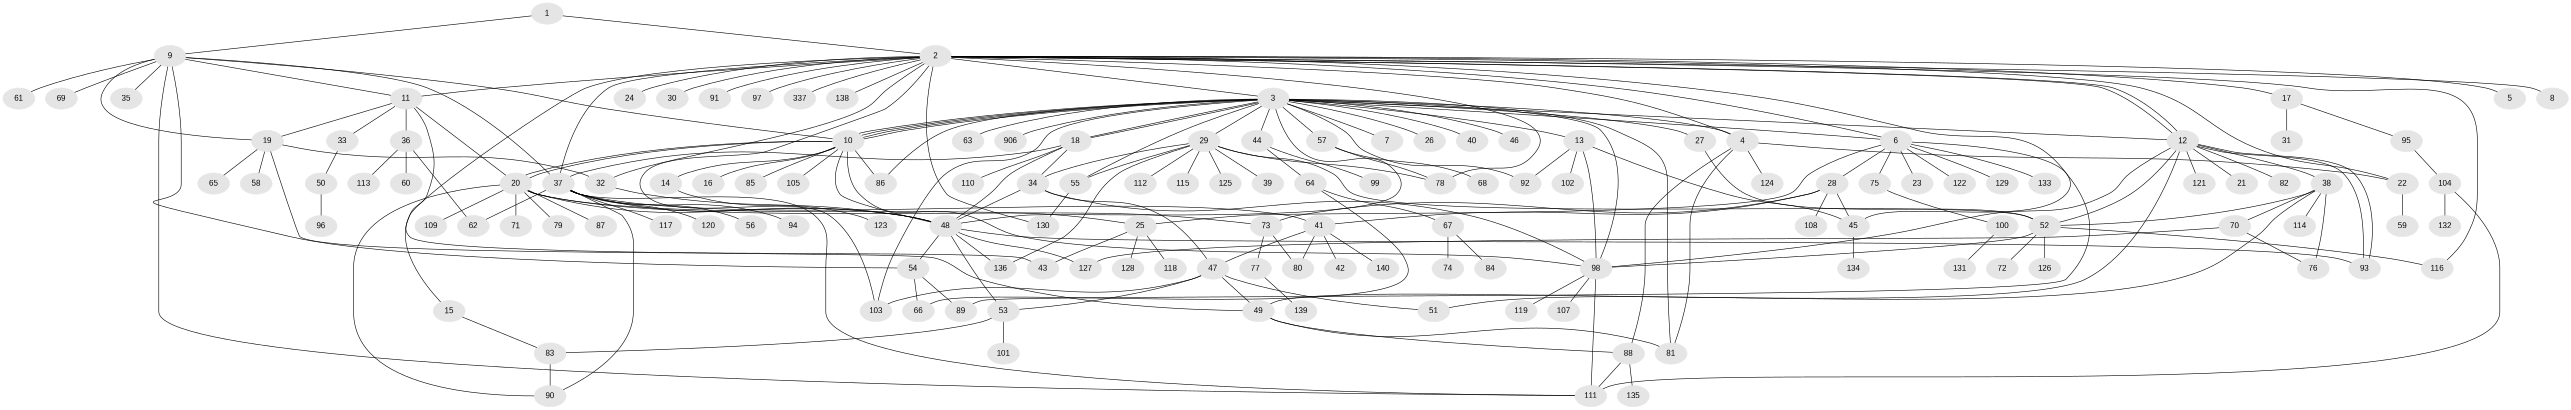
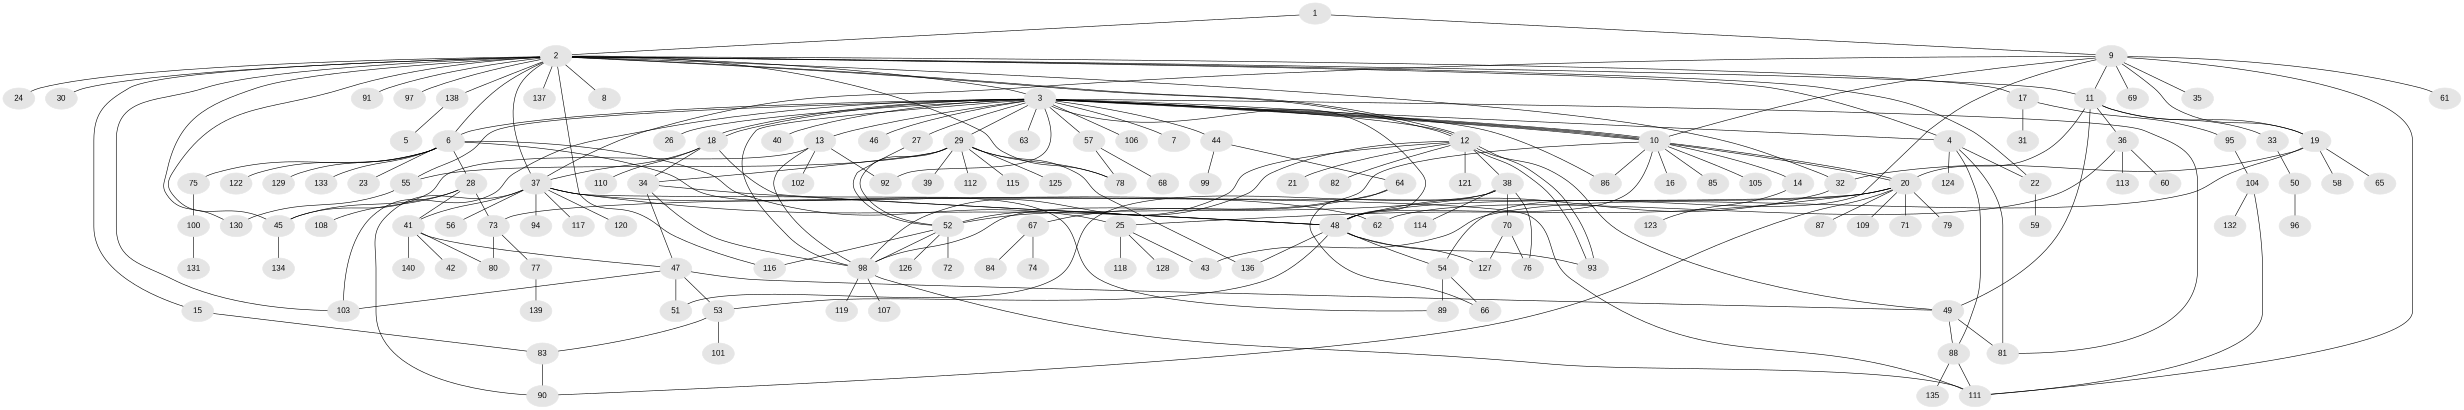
edge "2" -- "5": now "138" -- "5"
node "337": label "337" -> "137"
node "906": label "906" -> "106"
